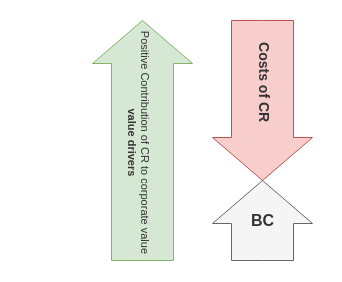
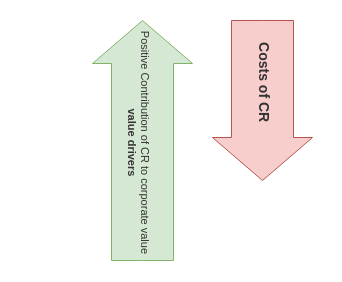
node "BC": removed
